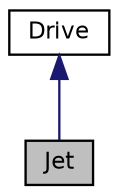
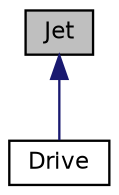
edge "Jet" -> "Drive": reversed
